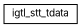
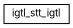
node "igtl_stt_tdata": label "igtl_stt_tdata" -> "igtl_stt_igtl"
